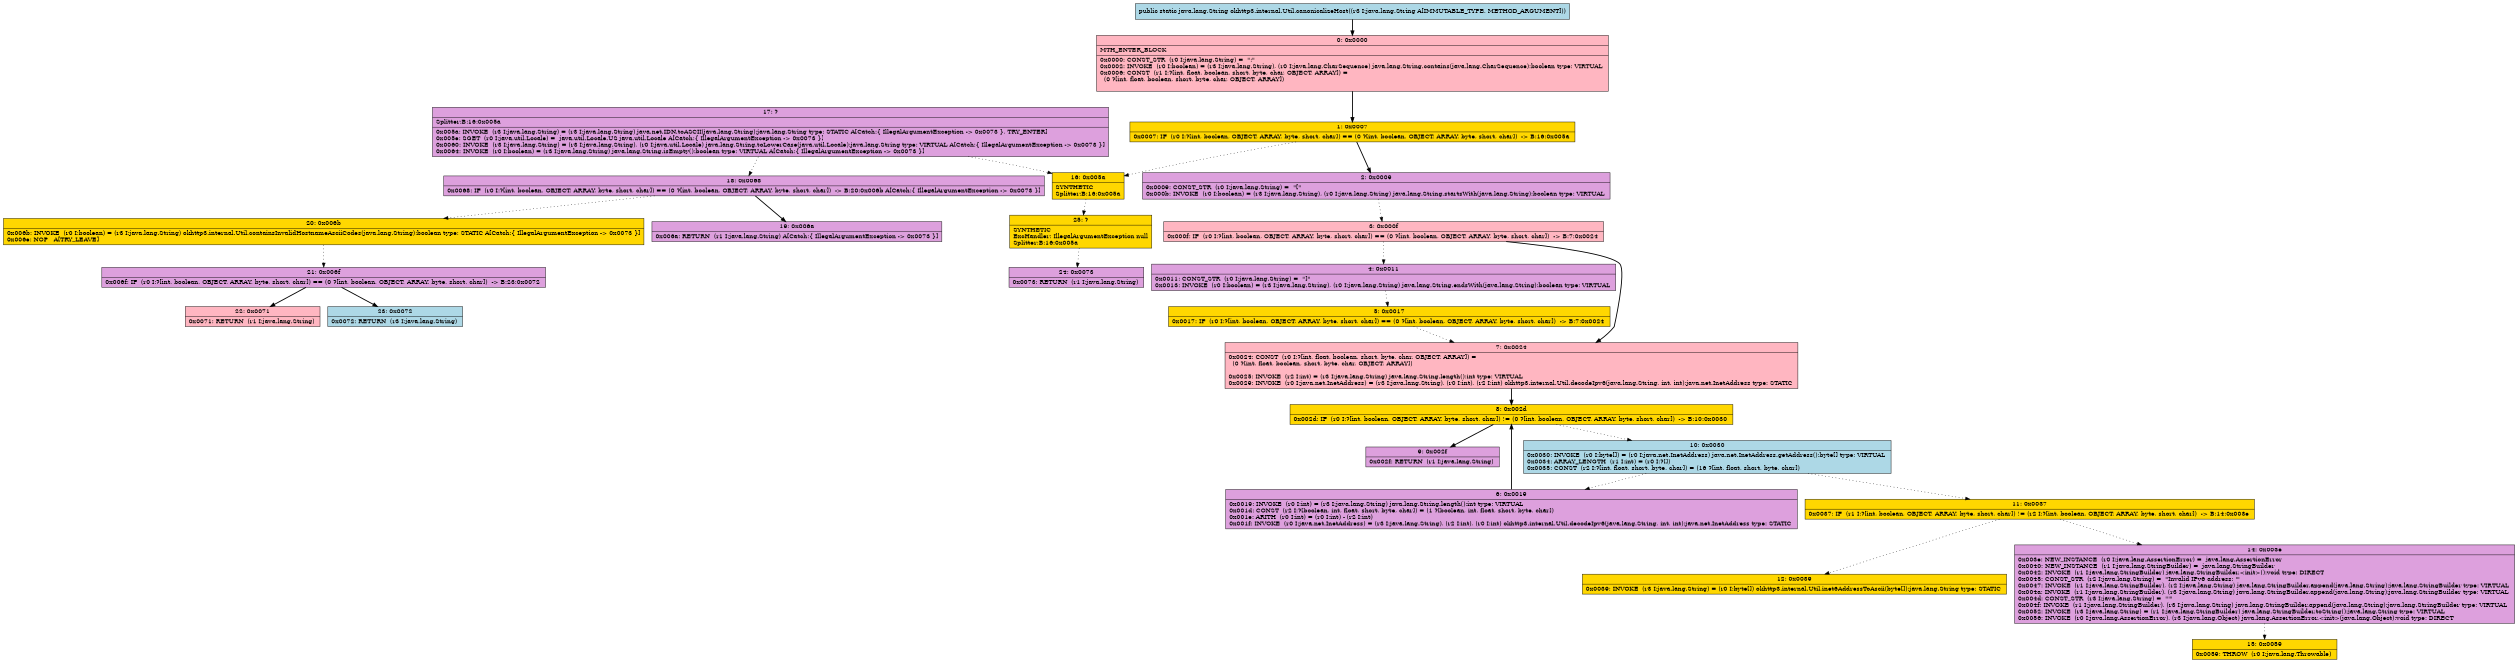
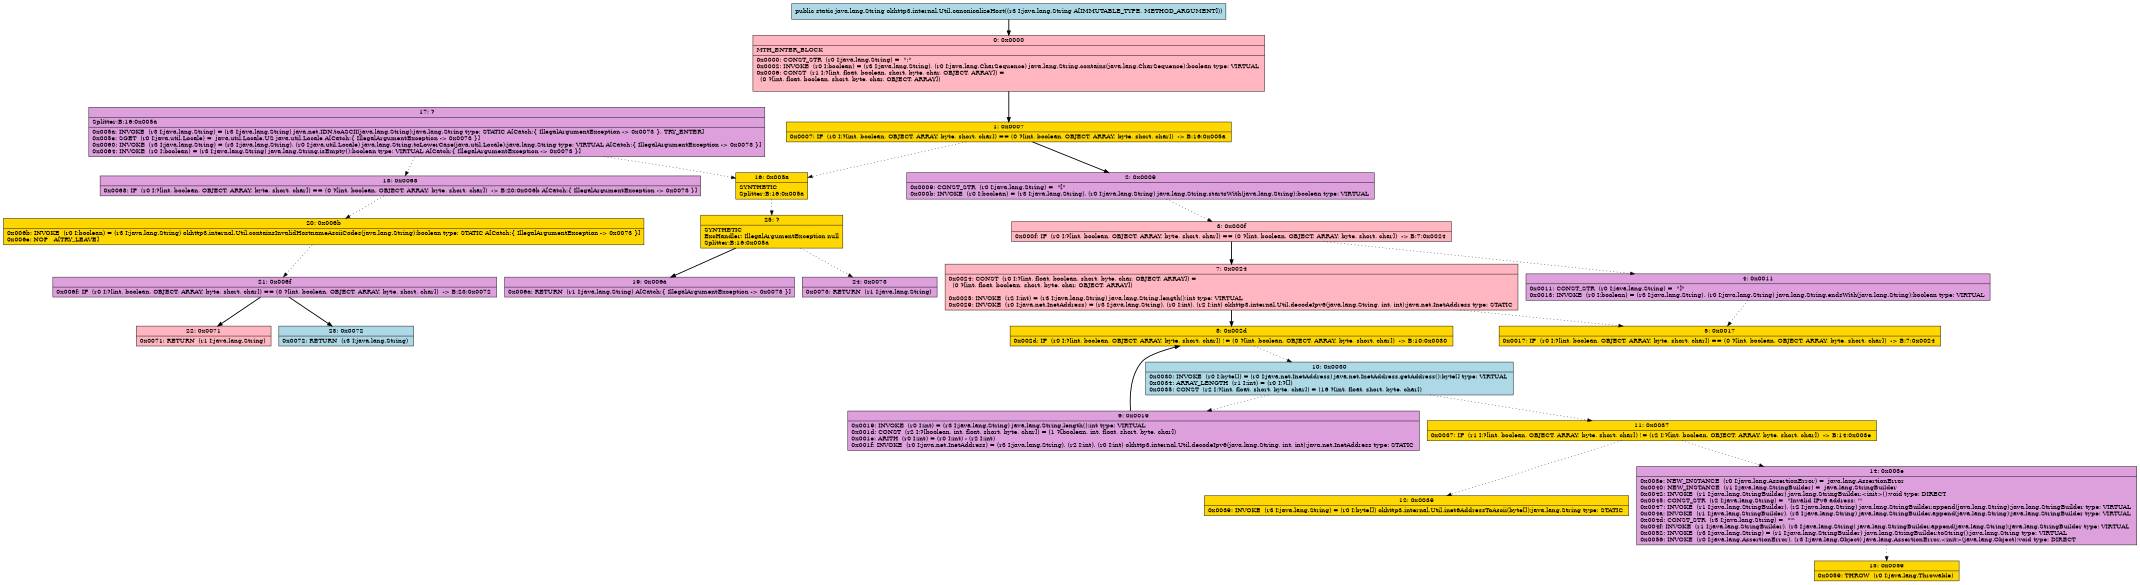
edge "18: 0x0068" -> "19: 0x006a": now "25: ?" -> "19: 0x006a"
edge "5: 0x0017" -> "7: 0x0024": reversed
node "9: 0x002f": removed
